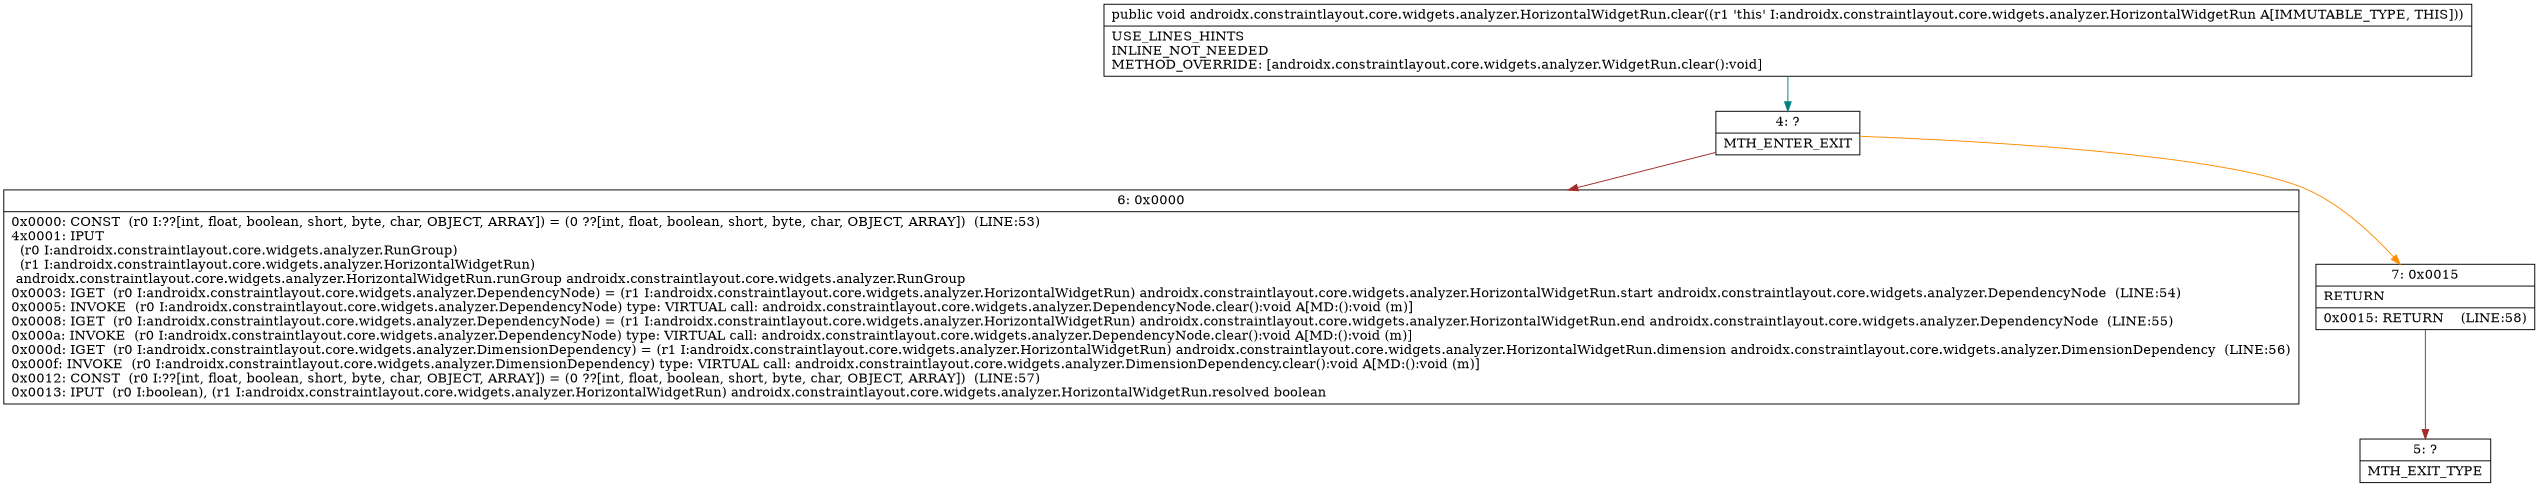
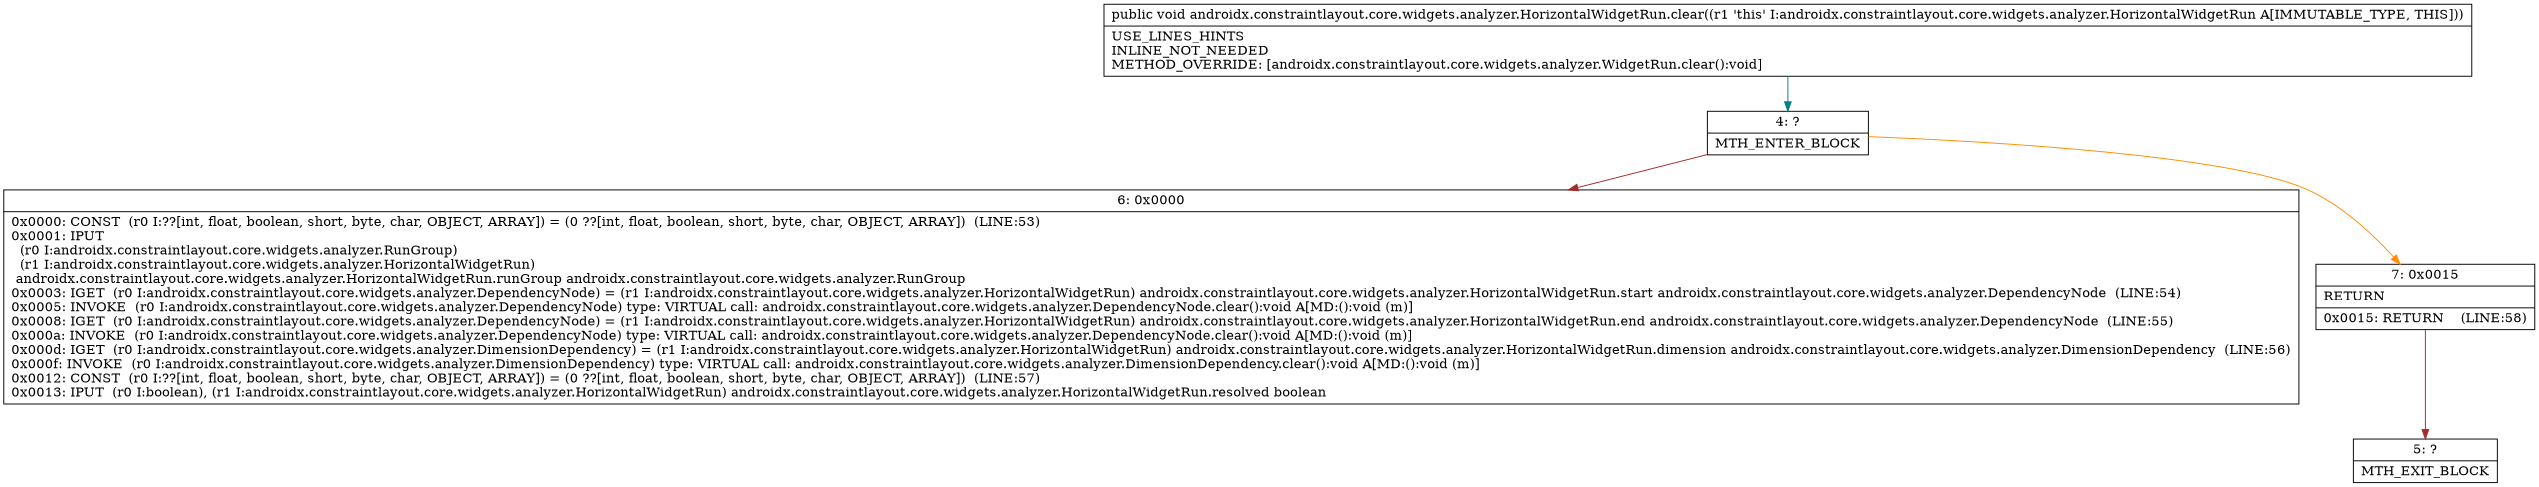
node "4: ?": text "MTH_ENTER_EXIT" -> "MTH_ENTER_BLOCK"
node "6: 0x0000": text "4x0001: IPUT" -> "0x0001: IPUT"
node "5: ?": text "MTH_EXIT_TYPE" -> "MTH_EXIT_BLOCK"
